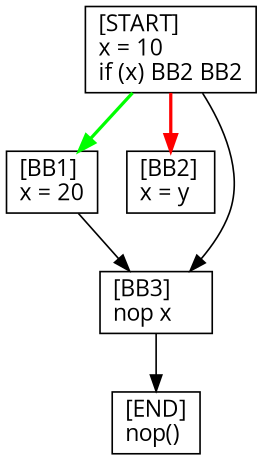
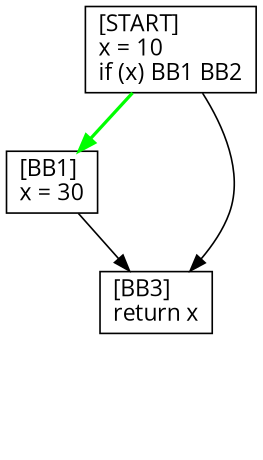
node "[START] x = 10 if (x) BB2 BB2": label "[START] x = 10 if (x) BB2 BB2" -> "[START] x = 10 if (x) BB1 BB2"
node "[BB1] x = 20": label "[BB1] x = 20" -> "[BB1] x = 30"
node "[BB2] x = y": removed
node "[BB3] nop x": label "[BB3] nop x" -> "[BB3] return x"
node "[END] nop()": removed
